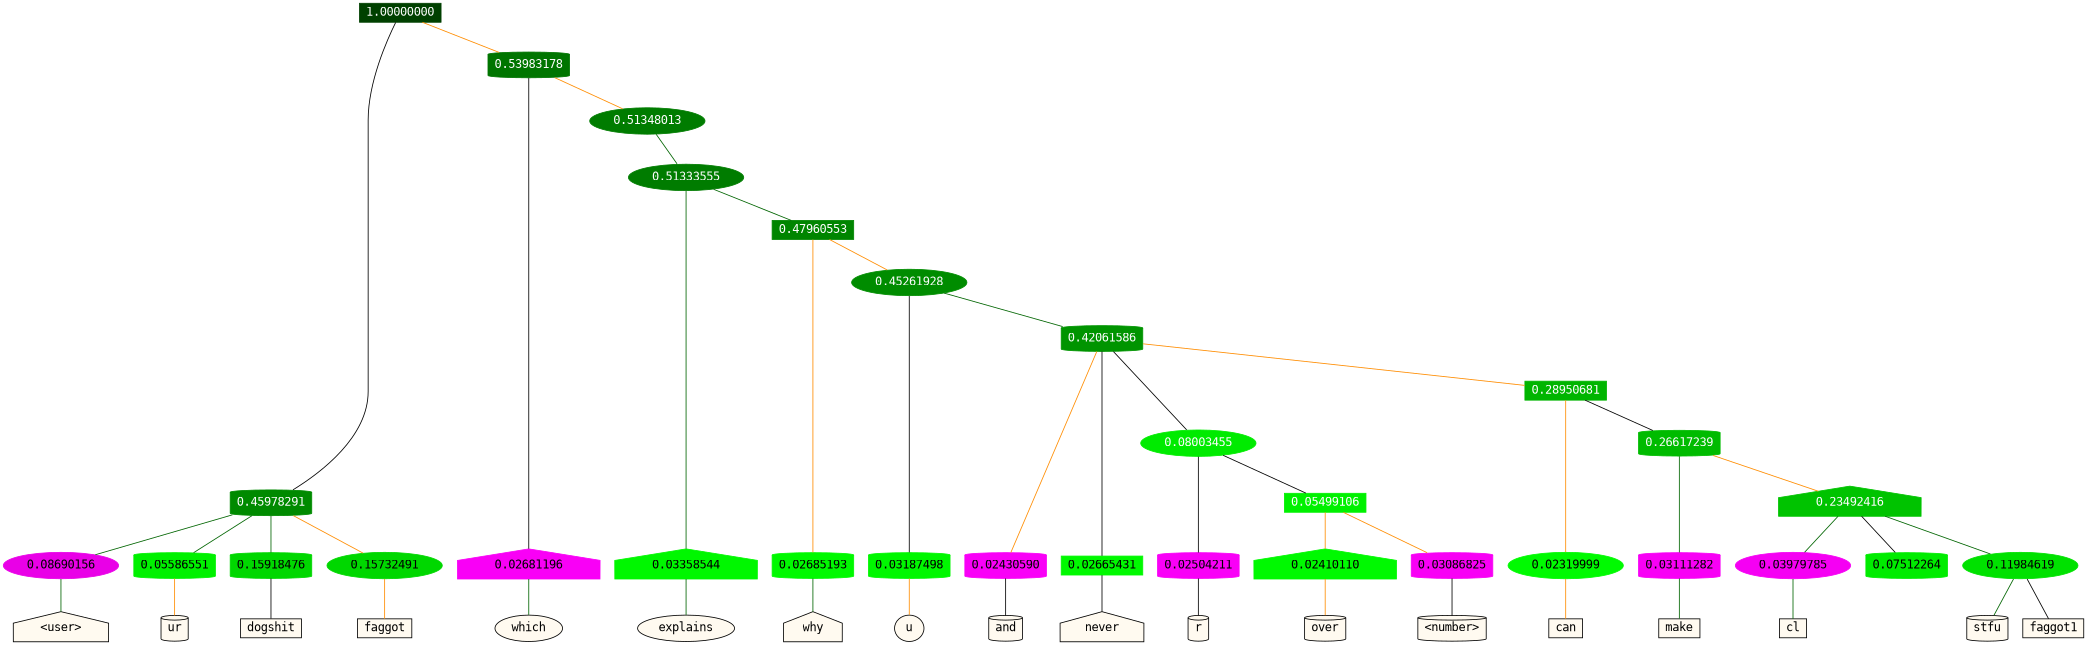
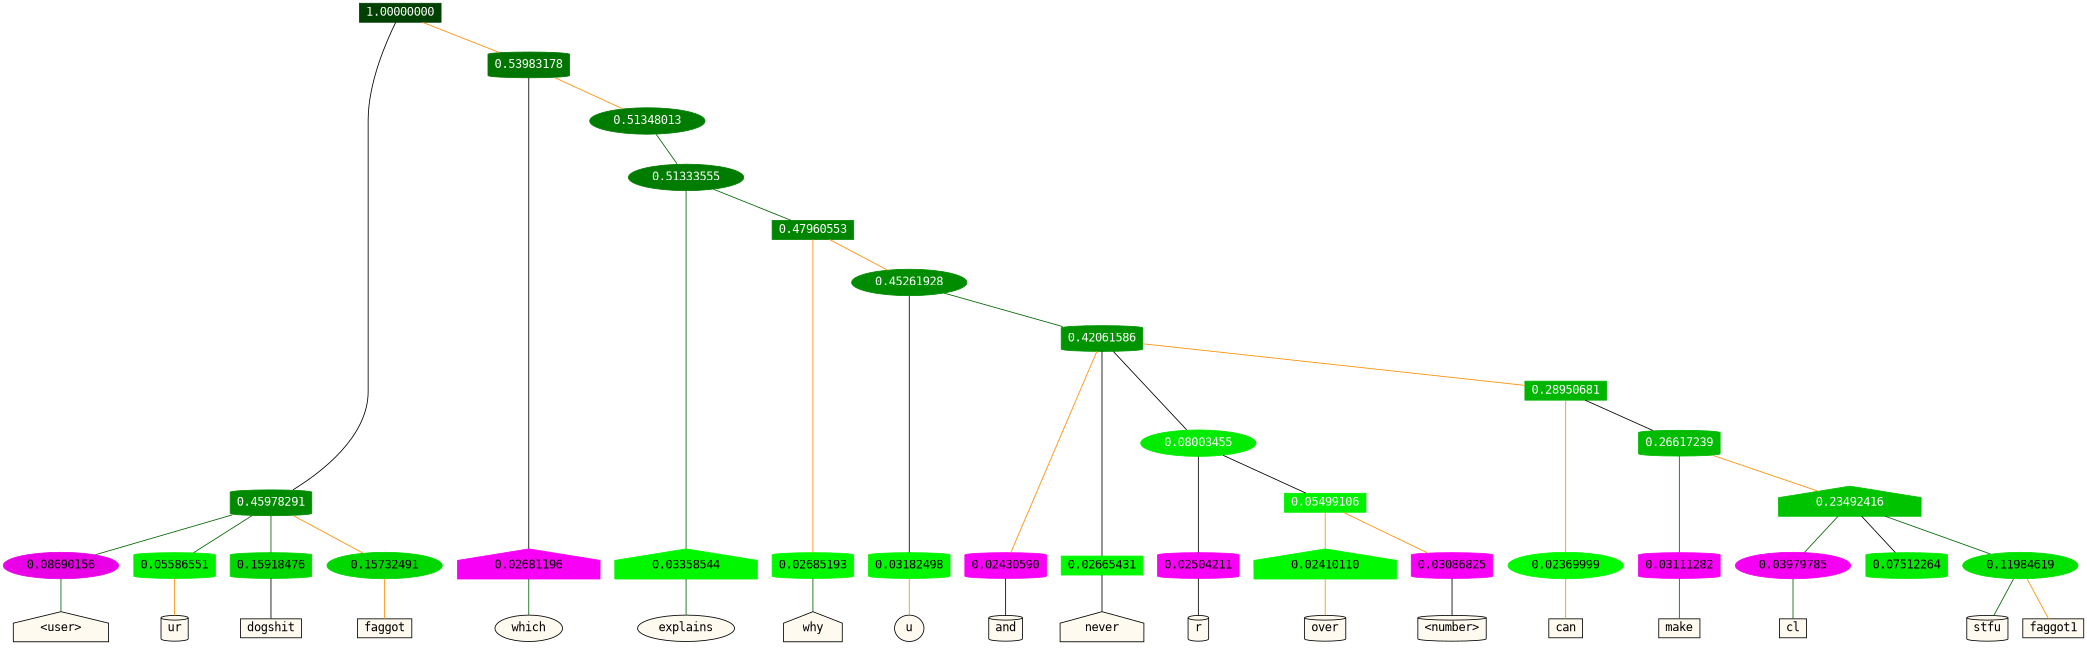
node "0.03187498": label "0.03187498" -> "0.03182498"
node "0.02319999": label "0.02319999" -> "0.02369999"
edge "0.11984619" -- "faggot1": color black -> darkorange
